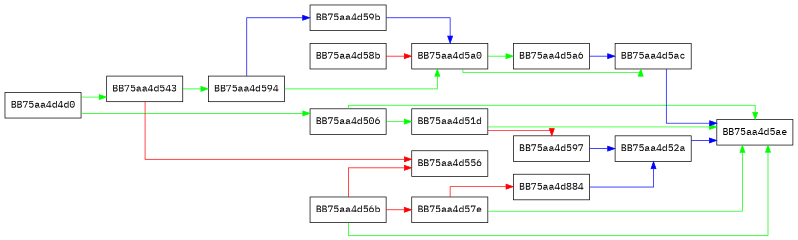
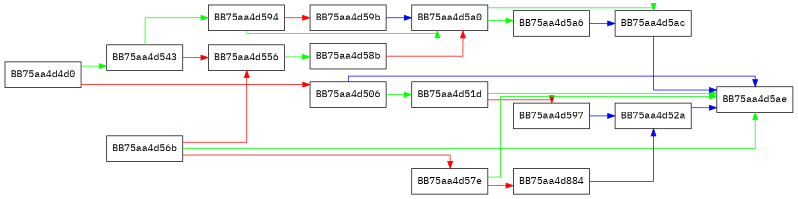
edge "BB75aa4d594" -> "BB75aa4d59b": color blue -> red
edge "BB75aa4d556" -> "BB75aa4d58b": added
edge "BB75aa4d506" -> "BB75aa4d5ae": color green -> blue
edge "BB75aa4d4d0" -> "BB75aa4d506": color green -> red
